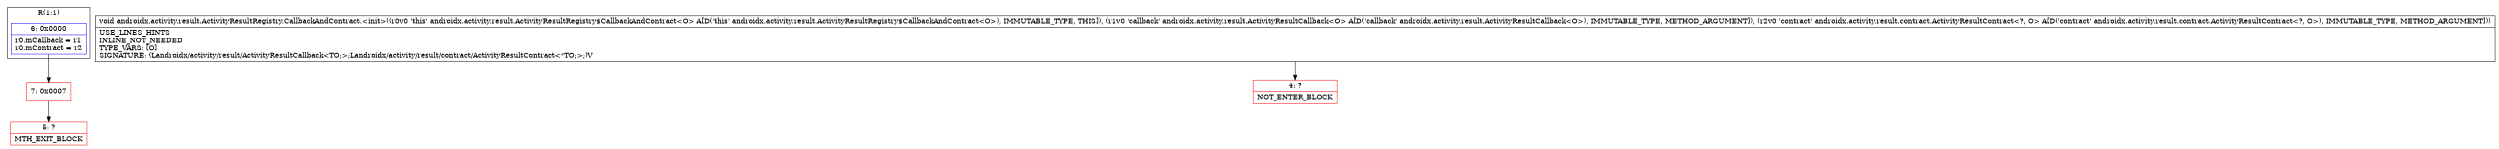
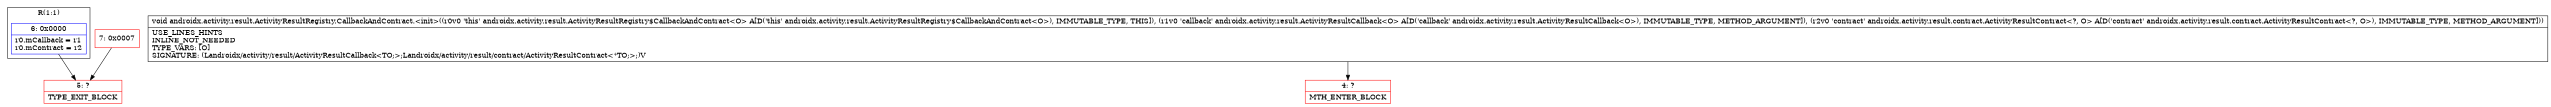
edge "6: 0x0000" -> "7: 0x0007": now "6: 0x0000" -> "5: ?"
node "4: ?": text "NOT_ENTER_BLOCK" -> "MTH_ENTER_BLOCK"
node "5: ?": text "MTH_EXIT_BLOCK" -> "TYPE_EXIT_BLOCK"
